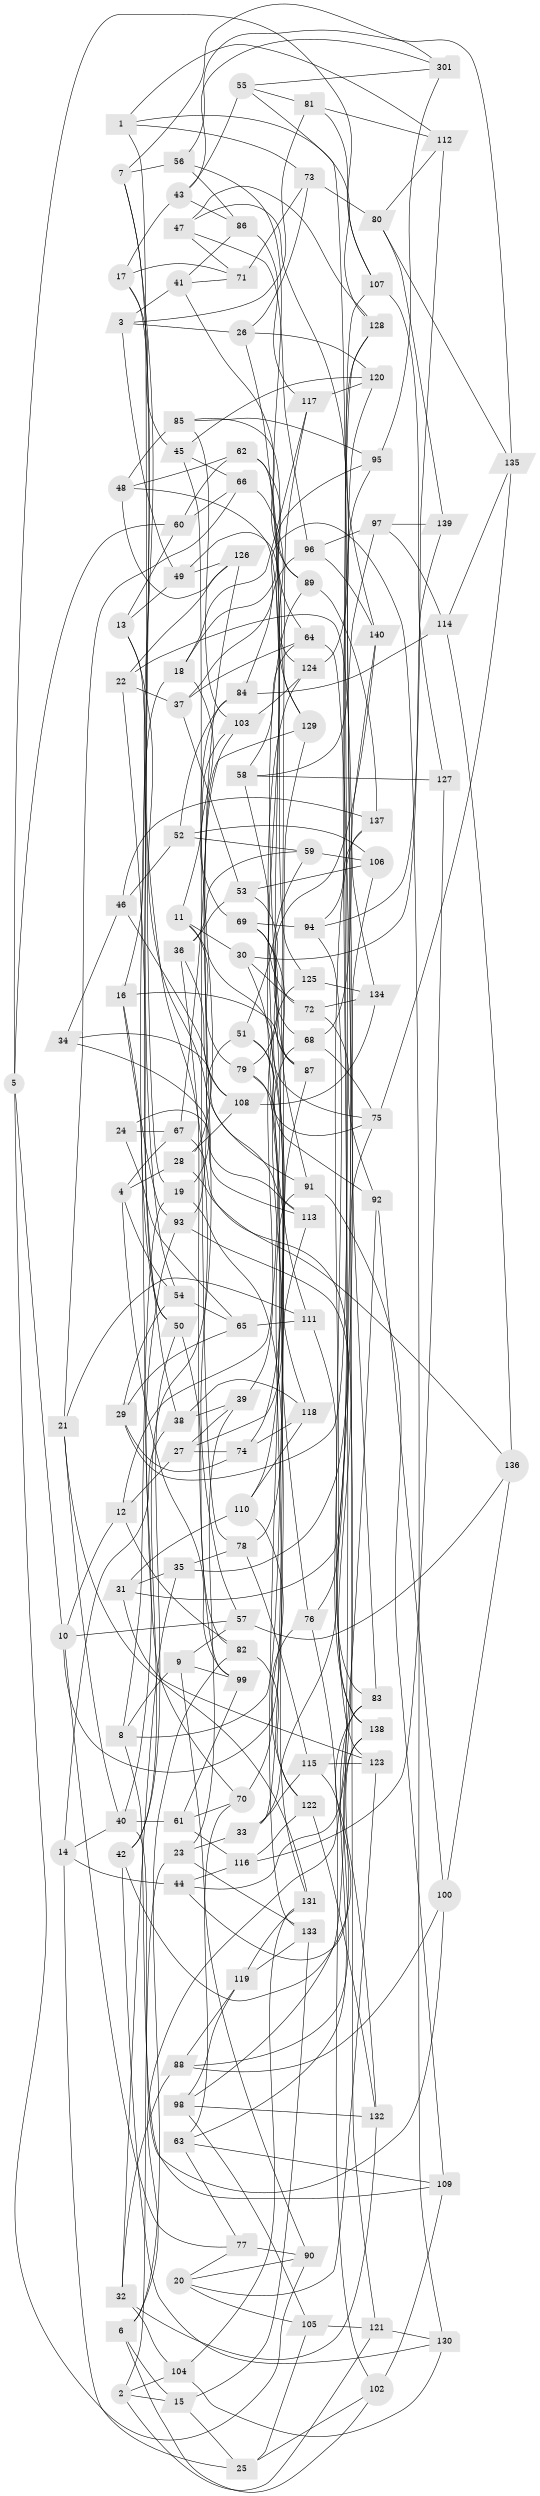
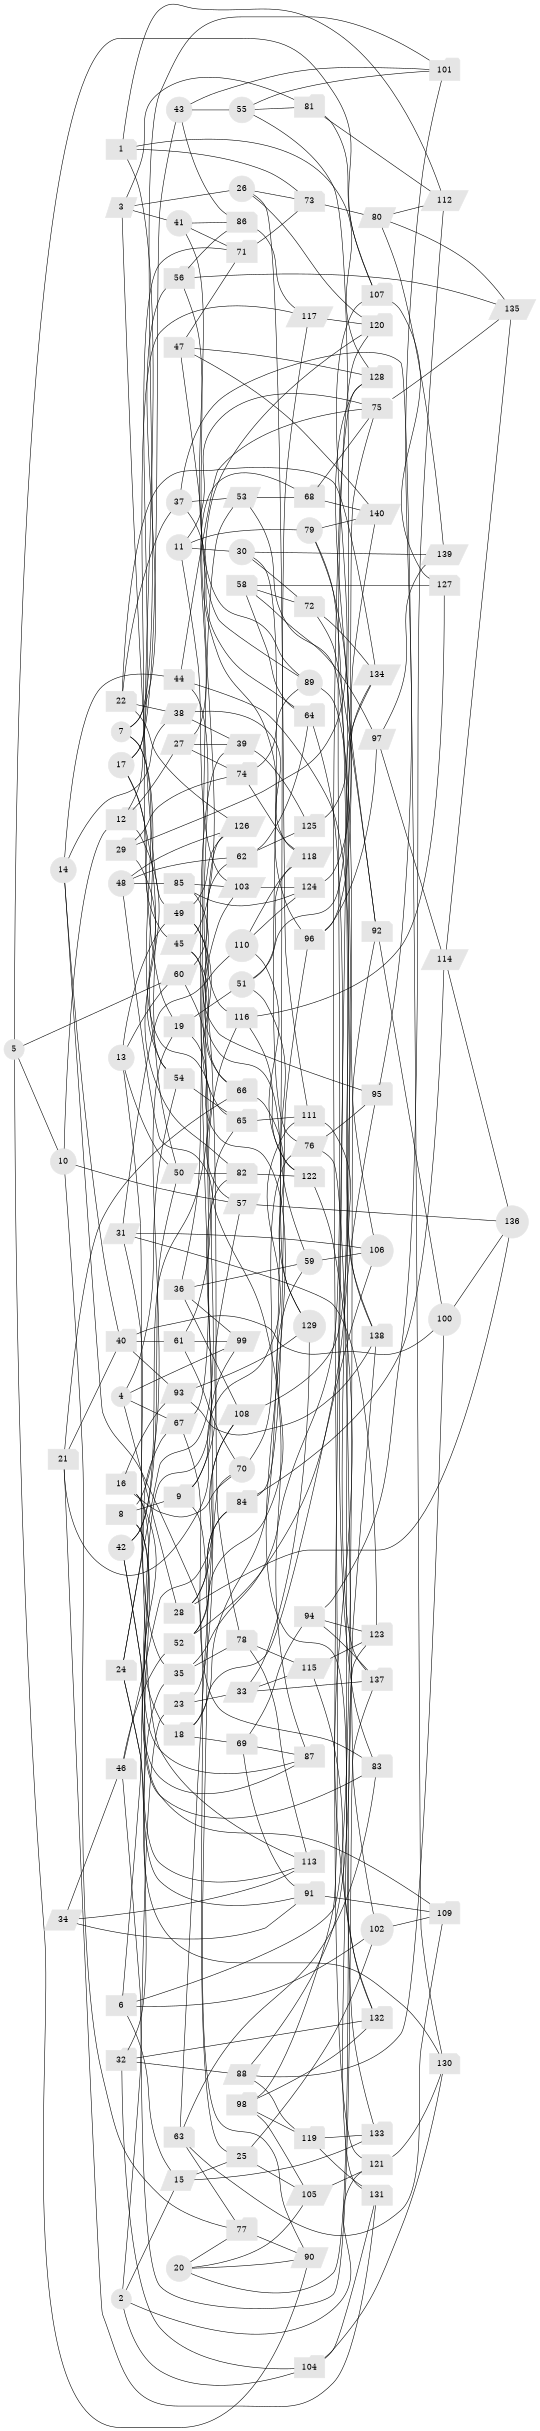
node "301": label "301" -> "101"
edge "65" -- "29": now "65" -- "49"
edge "91" -- "10": now "91" -- "24"
edge "23" -- "133": removed
